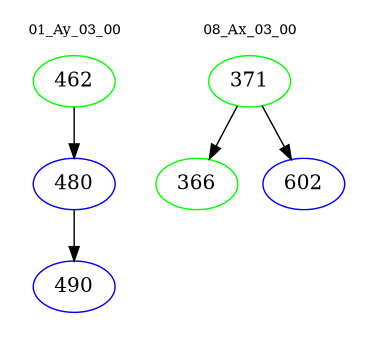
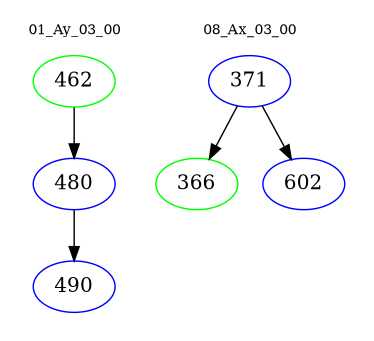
node "371": color green -> blue
